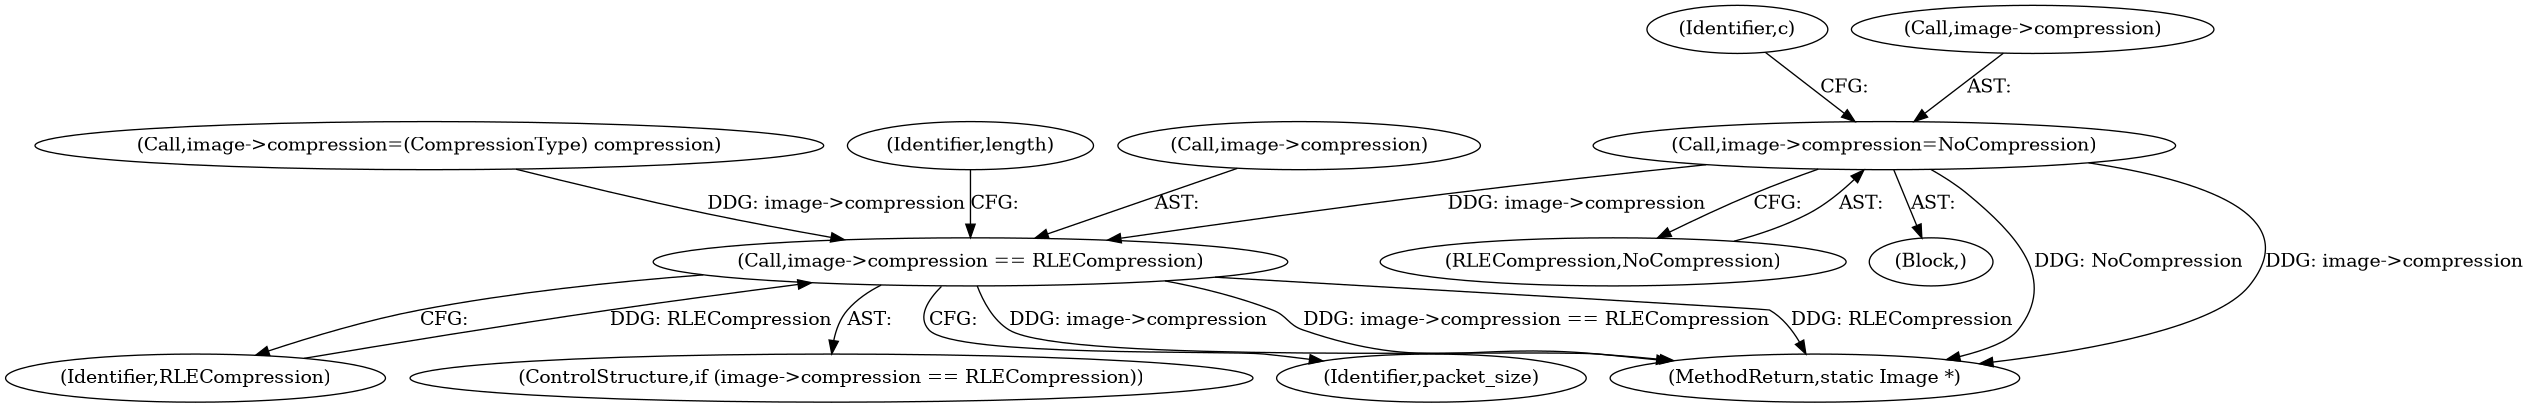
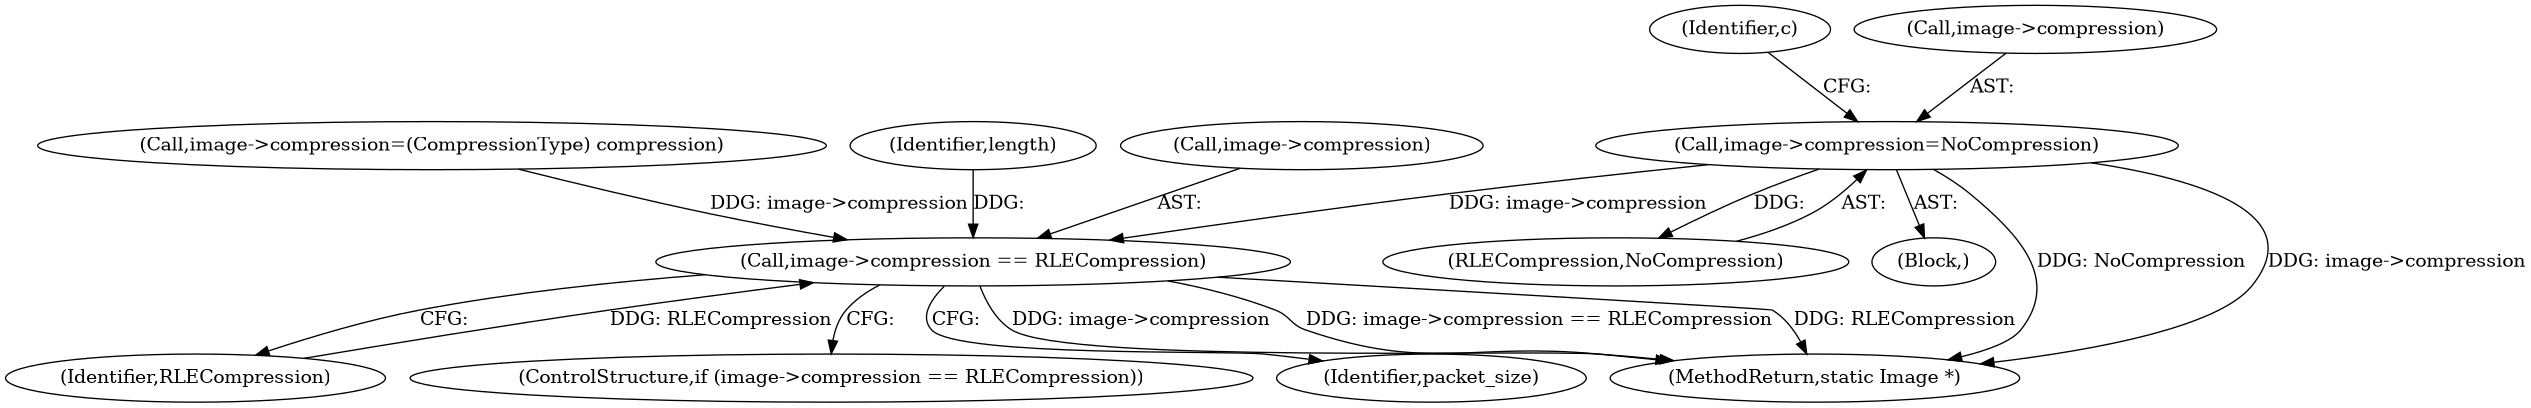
edge "(Identifier,length)" -> "(Call,image->compression == RLECompression)": label "CFG: " -> "DDG: "
edge "(Call,image->compression=NoCompression)" -> "(RLECompression,NoCompression)": label "CFG: " -> "DDG: "
edge "(Call,image->compression == RLECompression)" -> "(ControlStructure,if (image->compression == RLECompression))": label "AST: " -> "CFG: "
